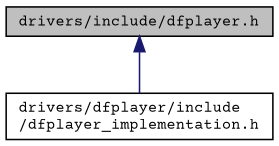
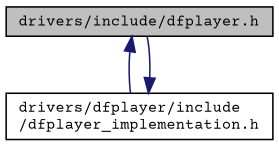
edge "drivers/include/dfplayer.h" -> "drivers/dfplayer/include /dfplayer_implementation.h": added
